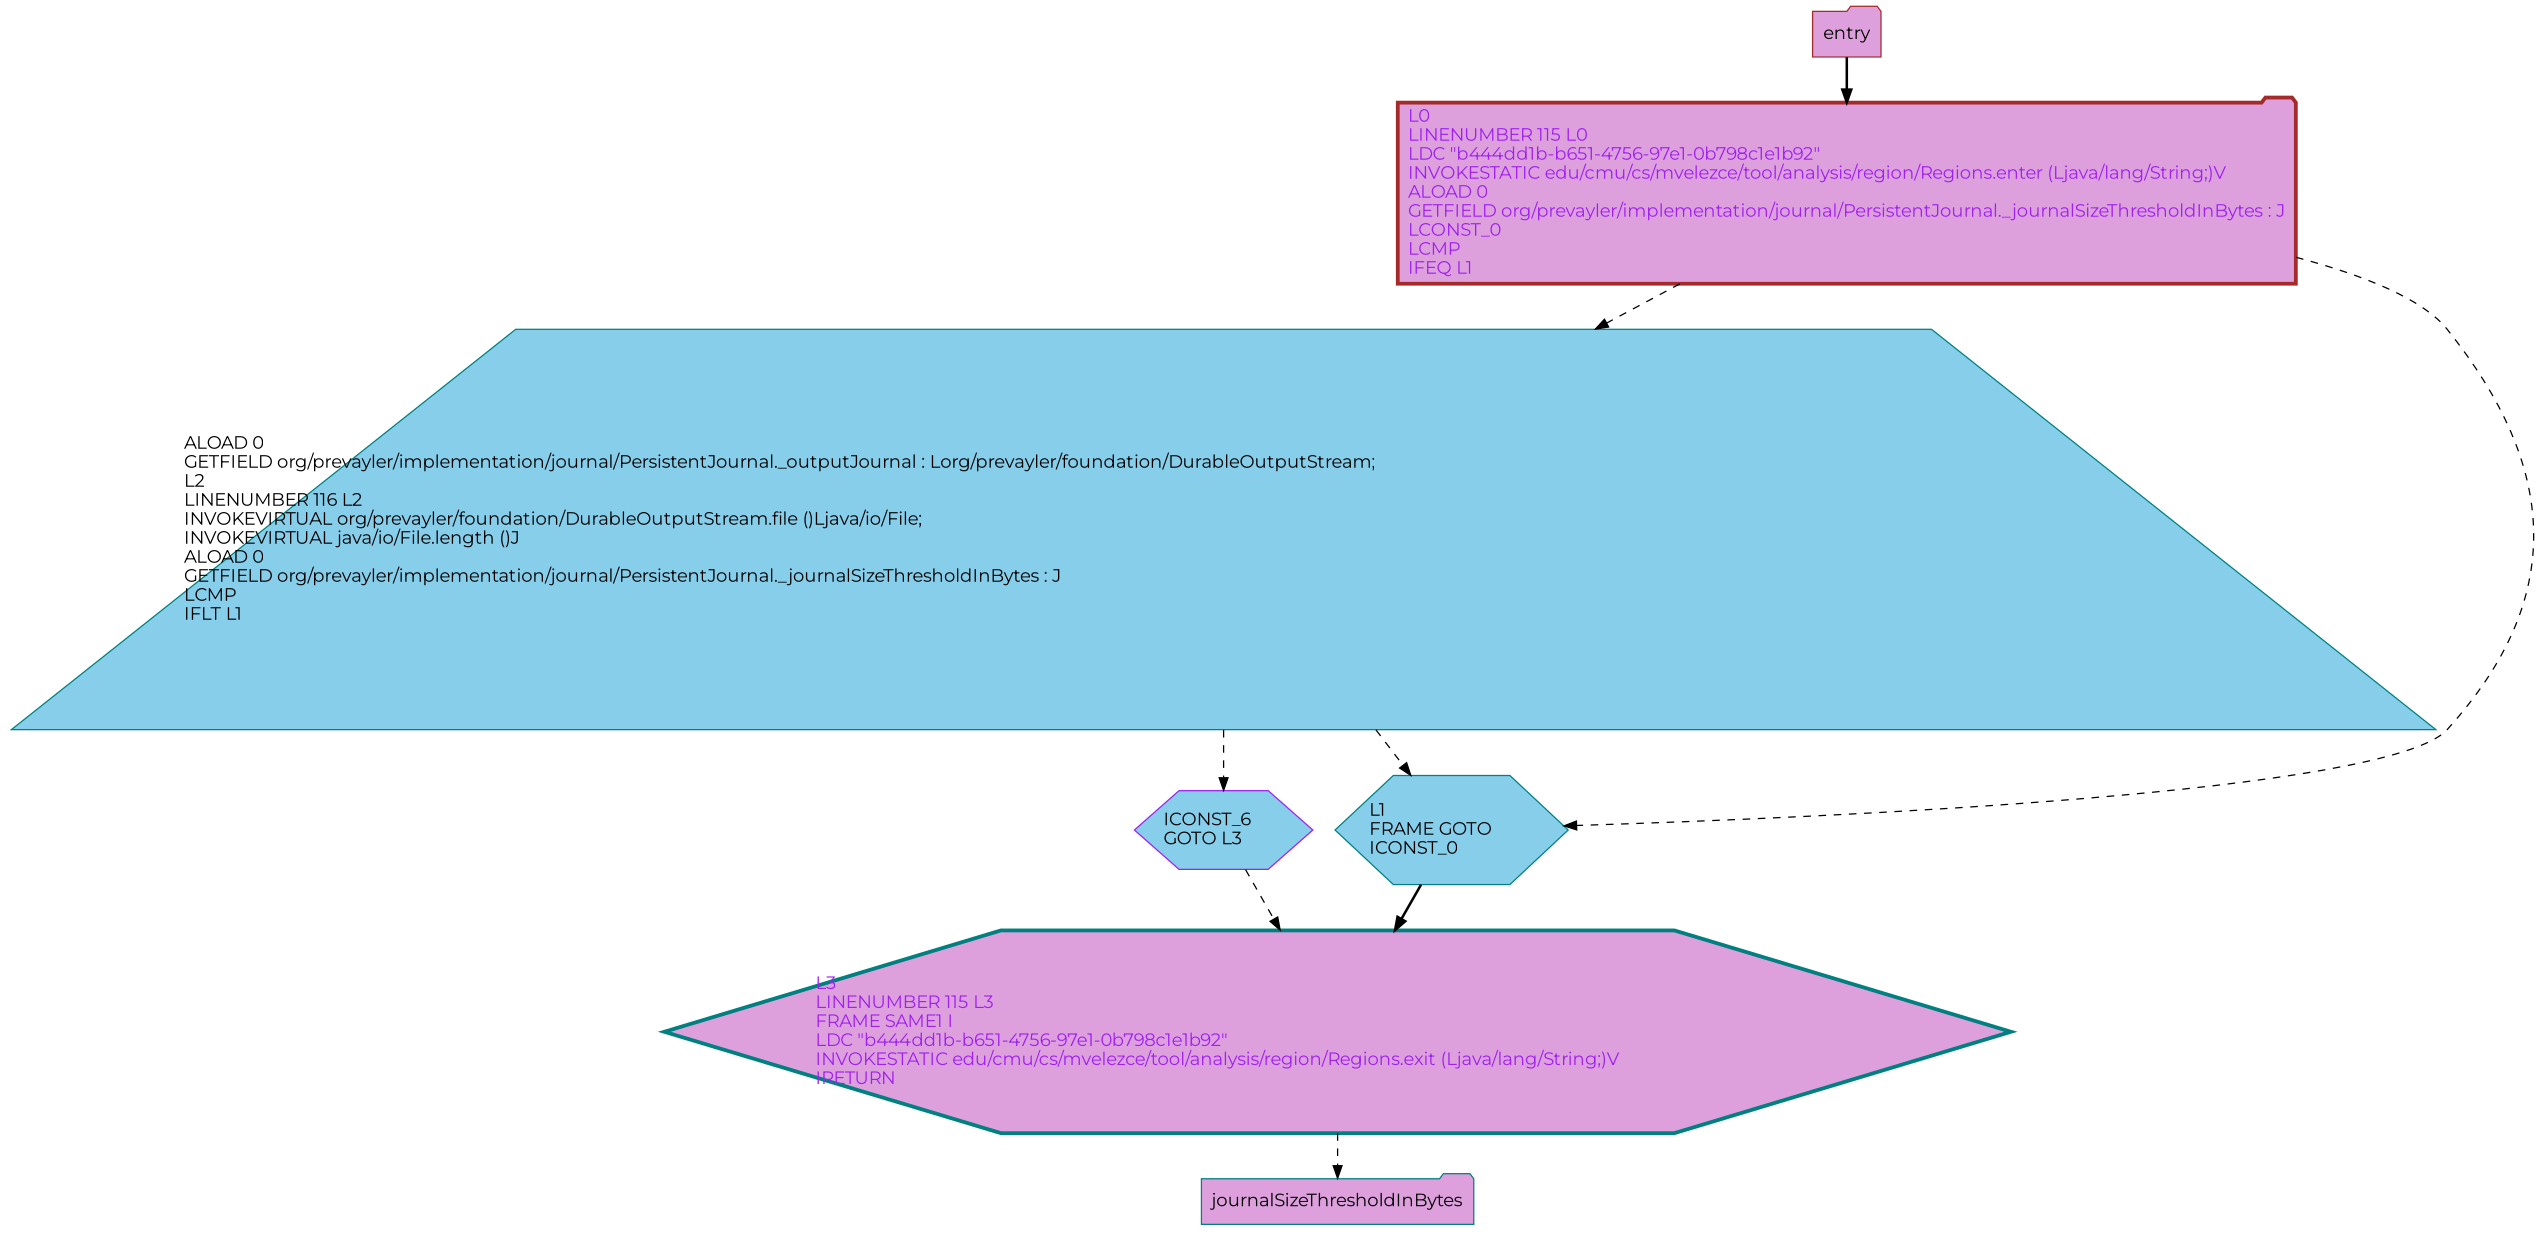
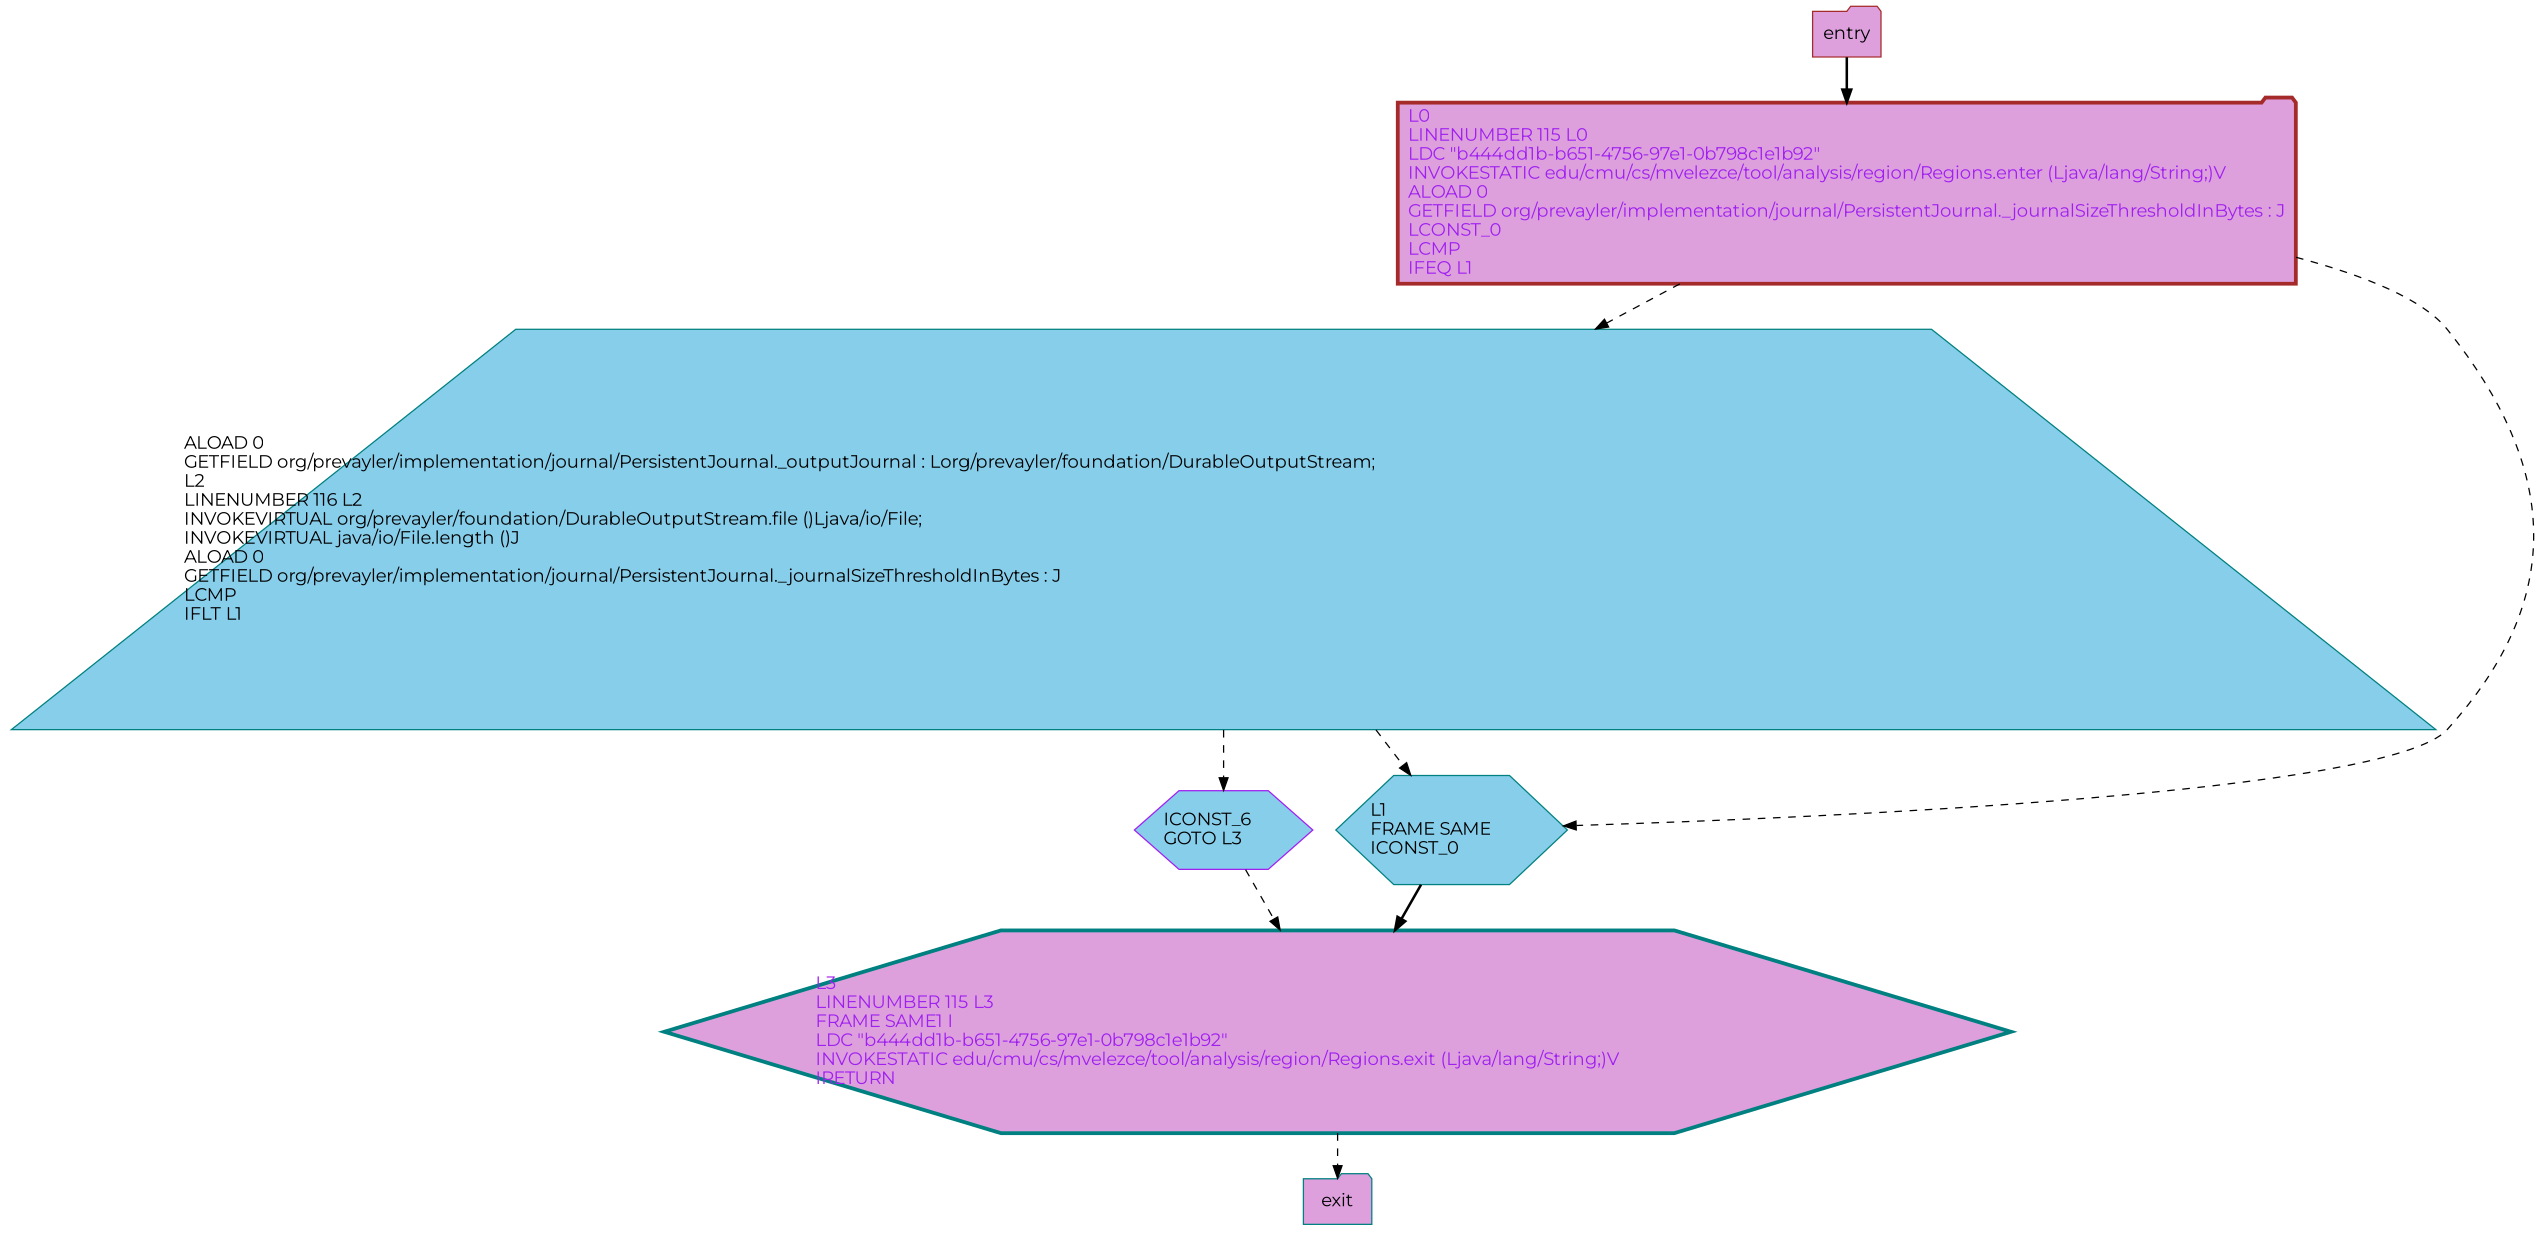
node "L1 FRAME GOTO ICONST_0": label "L1 FRAME GOTO ICONST_0" -> "L1 FRAME SAME ICONST_0"
node "journalSizeThresholdInBytes": label "journalSizeThresholdInBytes" -> "exit"
